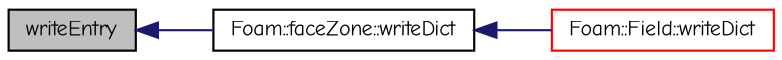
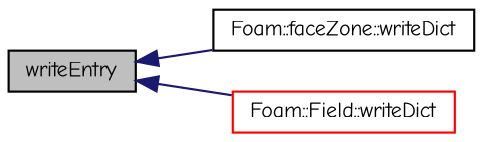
edge "Foam::Field::writeDict" -> "Foam::faceZone::writeDict": now "Foam::Field::writeDict" -> "writeEntry"
